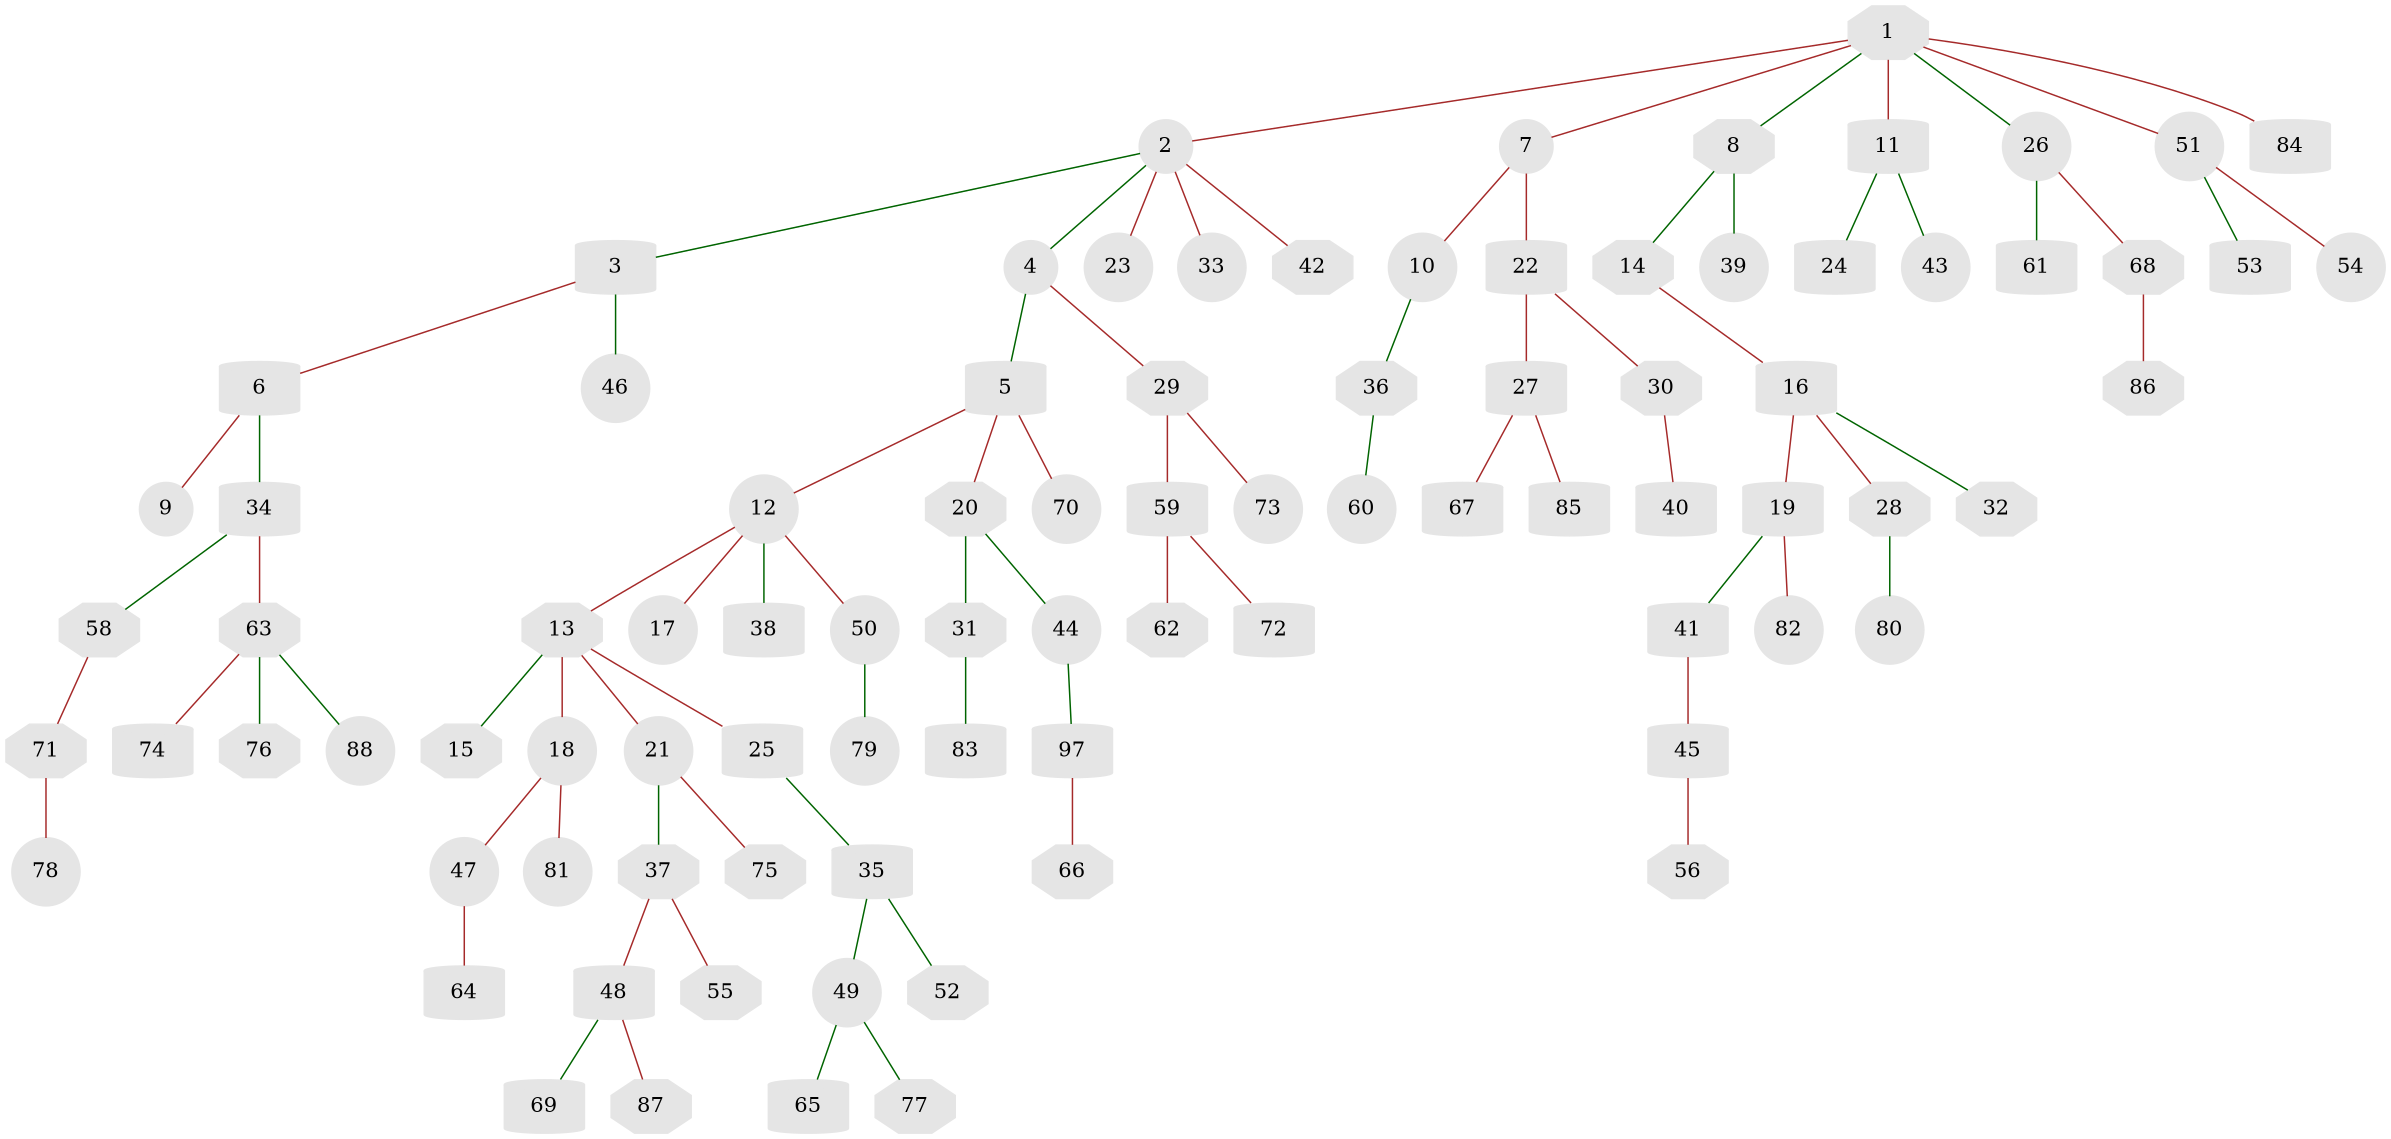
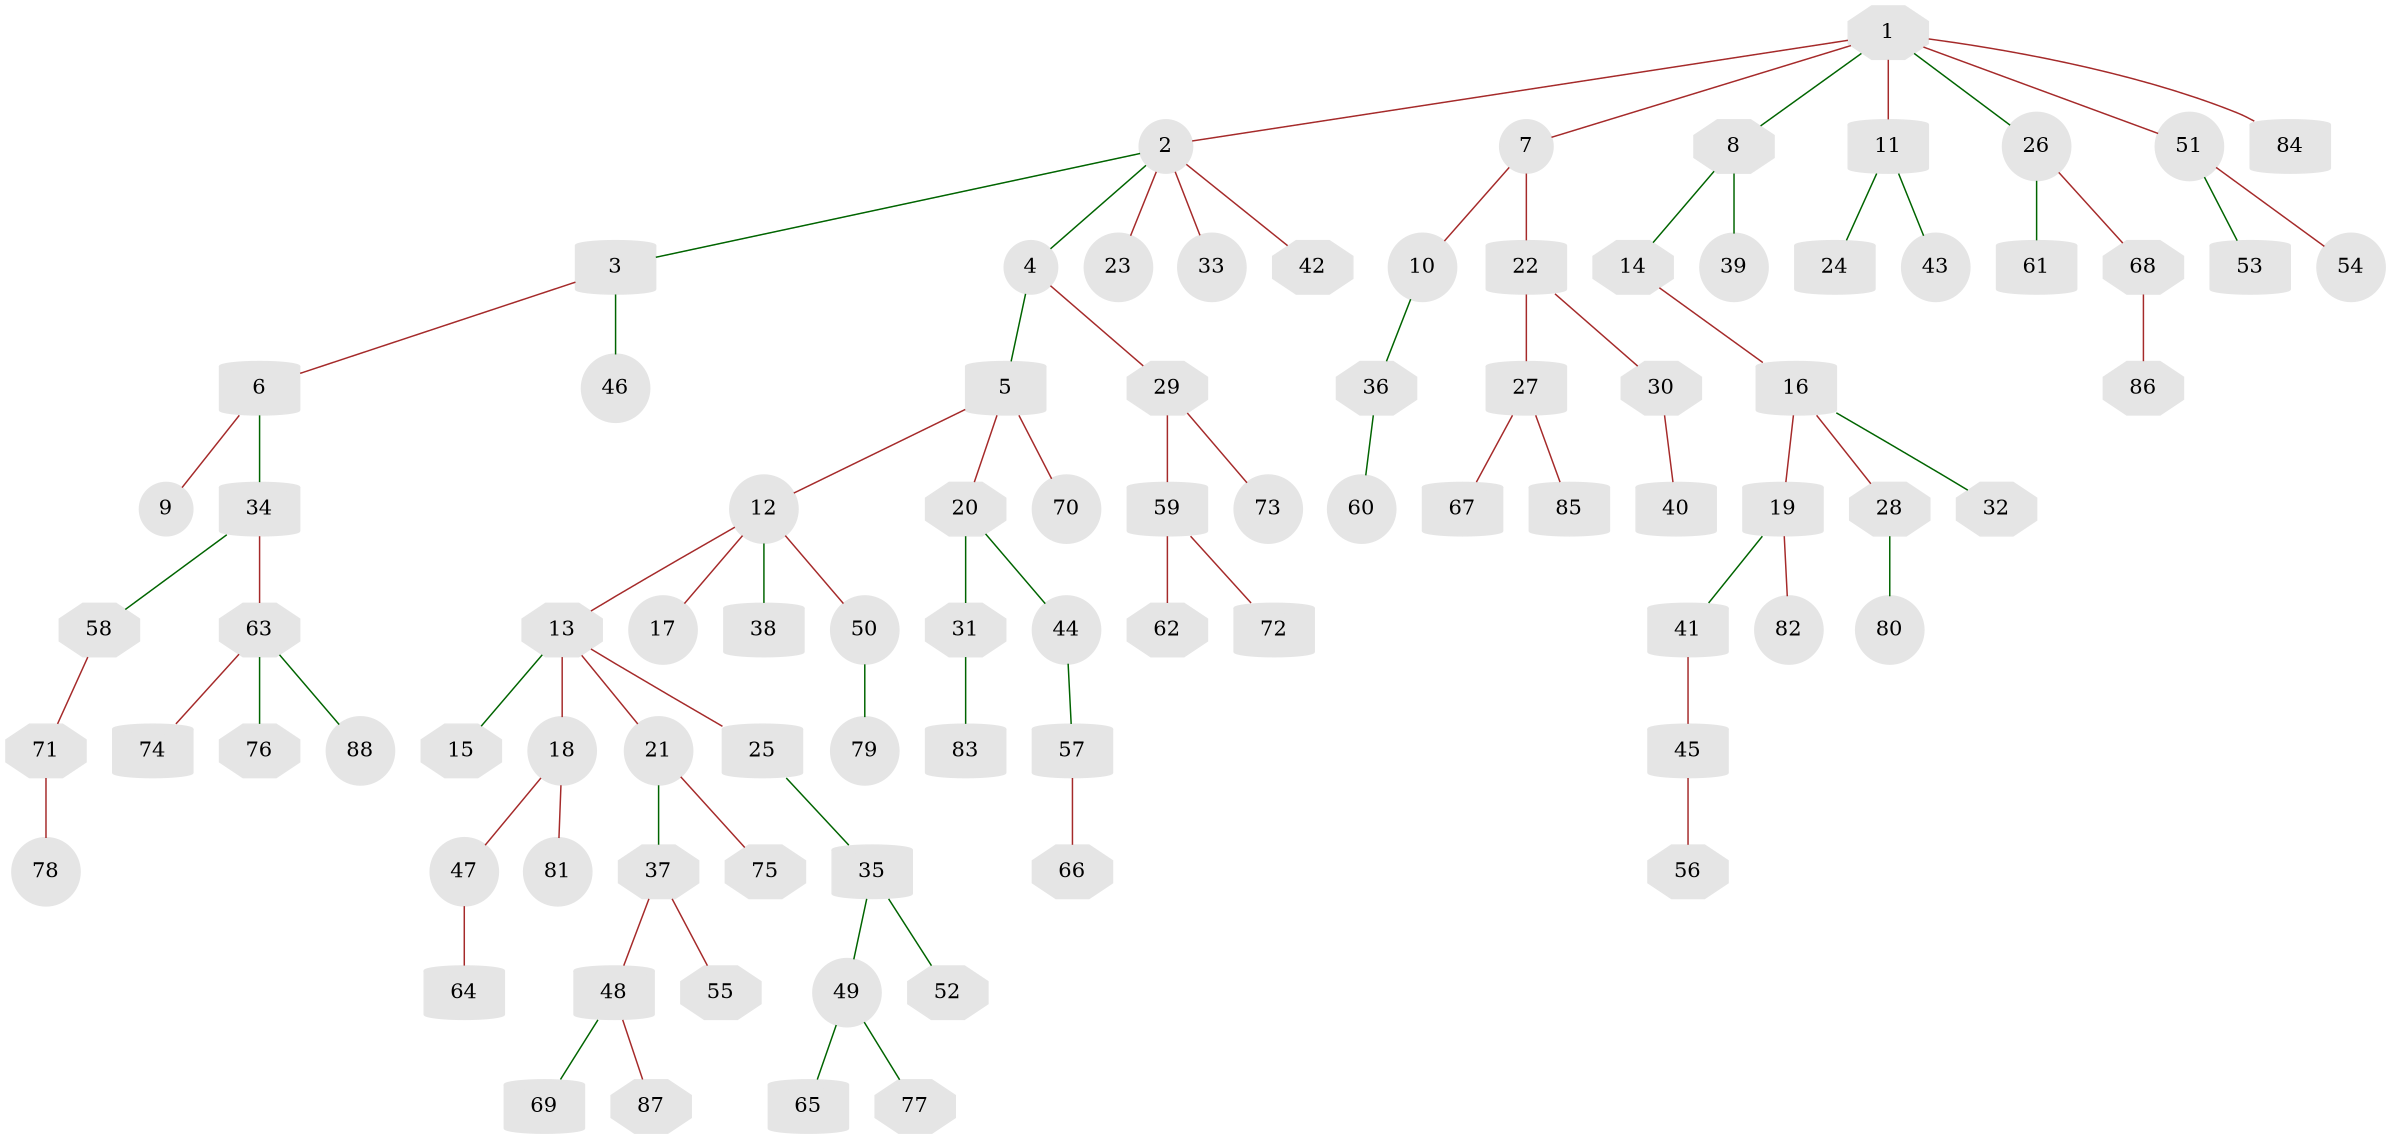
node "97": label "97" -> "57"
